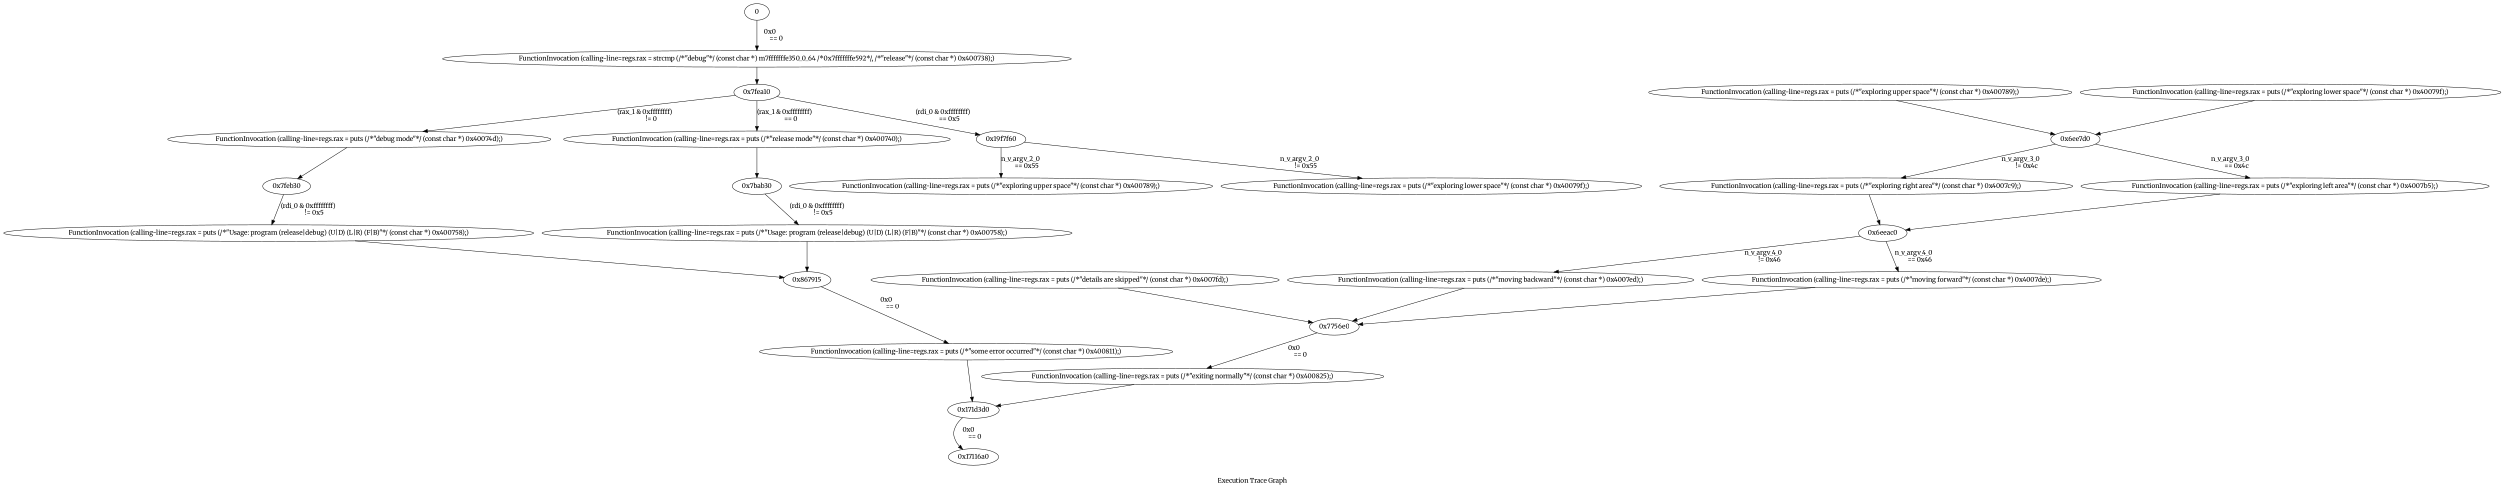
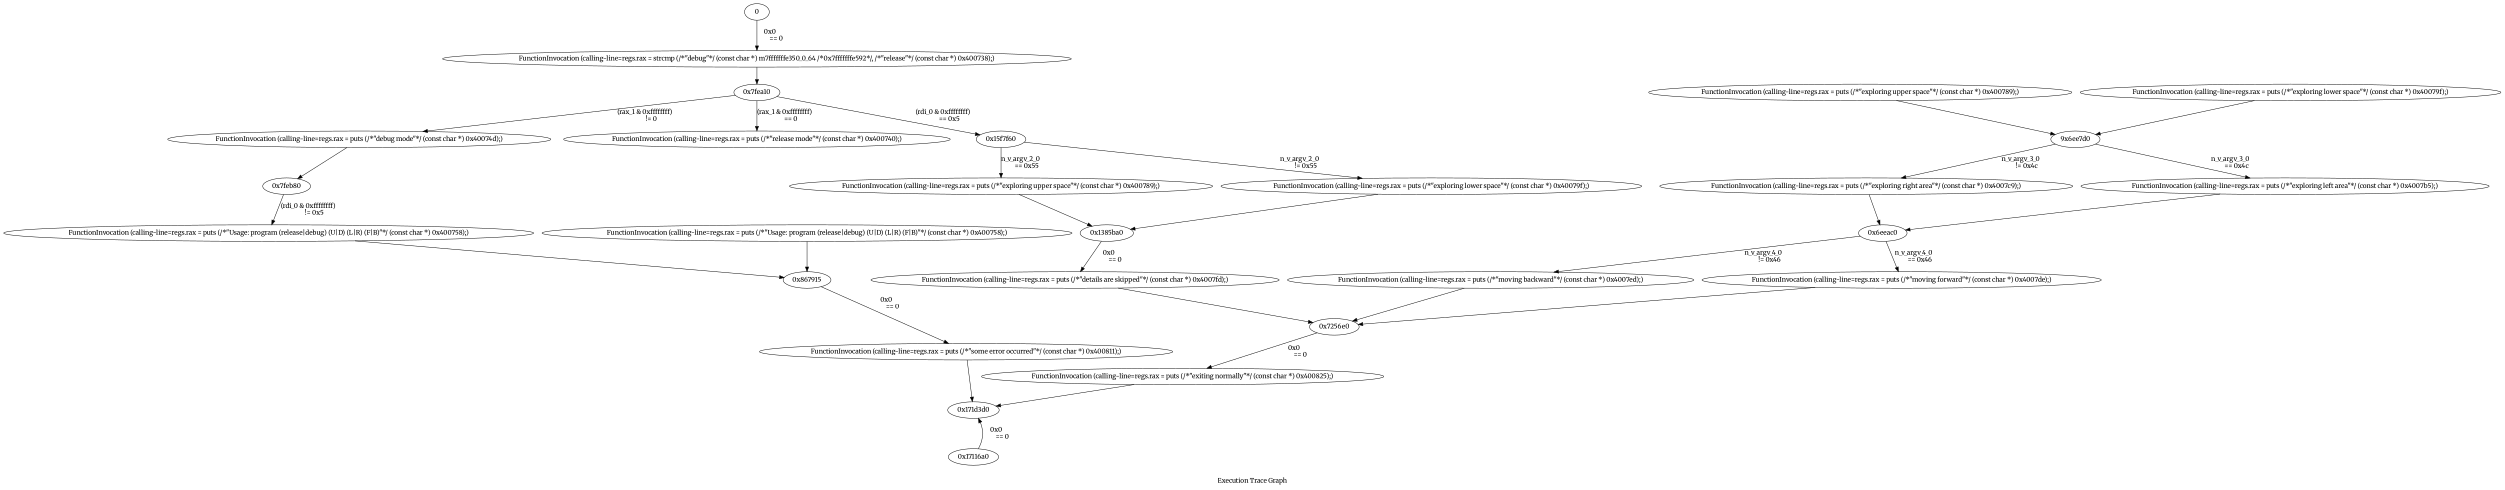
node "0x19f7f60": label "0x19f7f60" -> "0x15f7f60"
node "0x6ee7d0": label "0x6ee7d0" -> "9x6ee7d0"
node "0x7feb30": label "0x7feb30" -> "0x7feb80"
node "0x7bab30": removed
node "0x1385ba0": added
node "0x7756e0": label "0x7756e0" -> "0x7256e0"
edge "0x171d3d0" -> "0x17116a0": reversed
